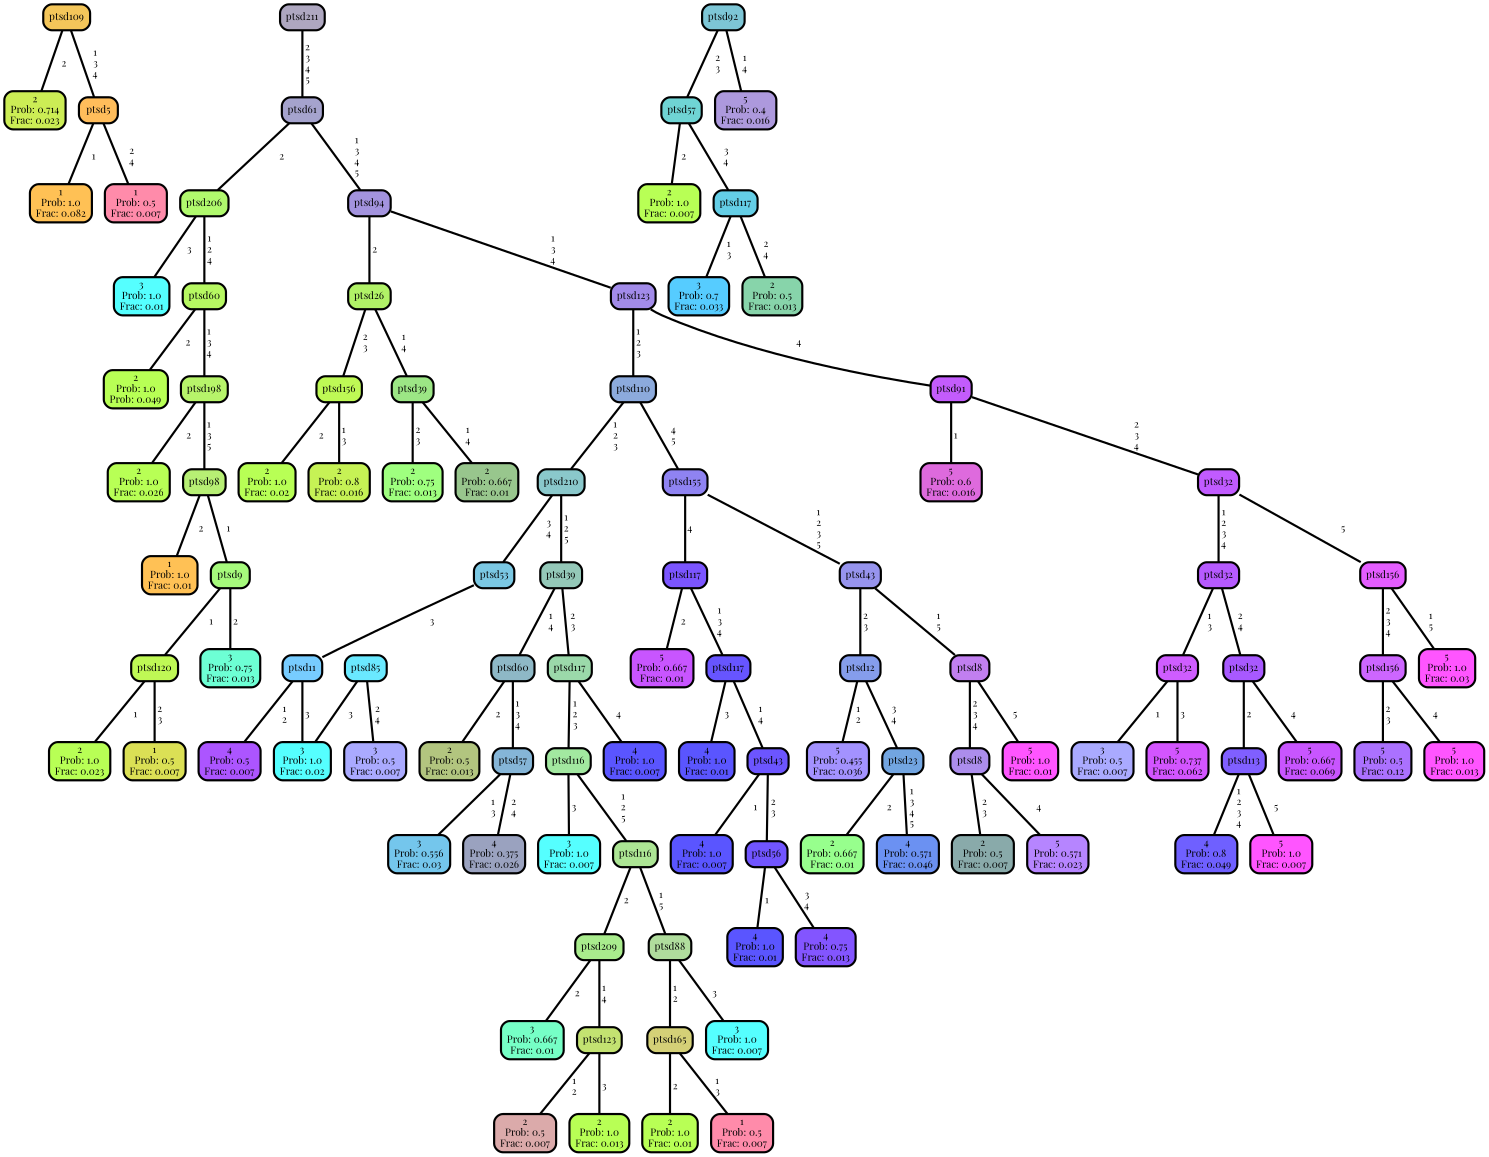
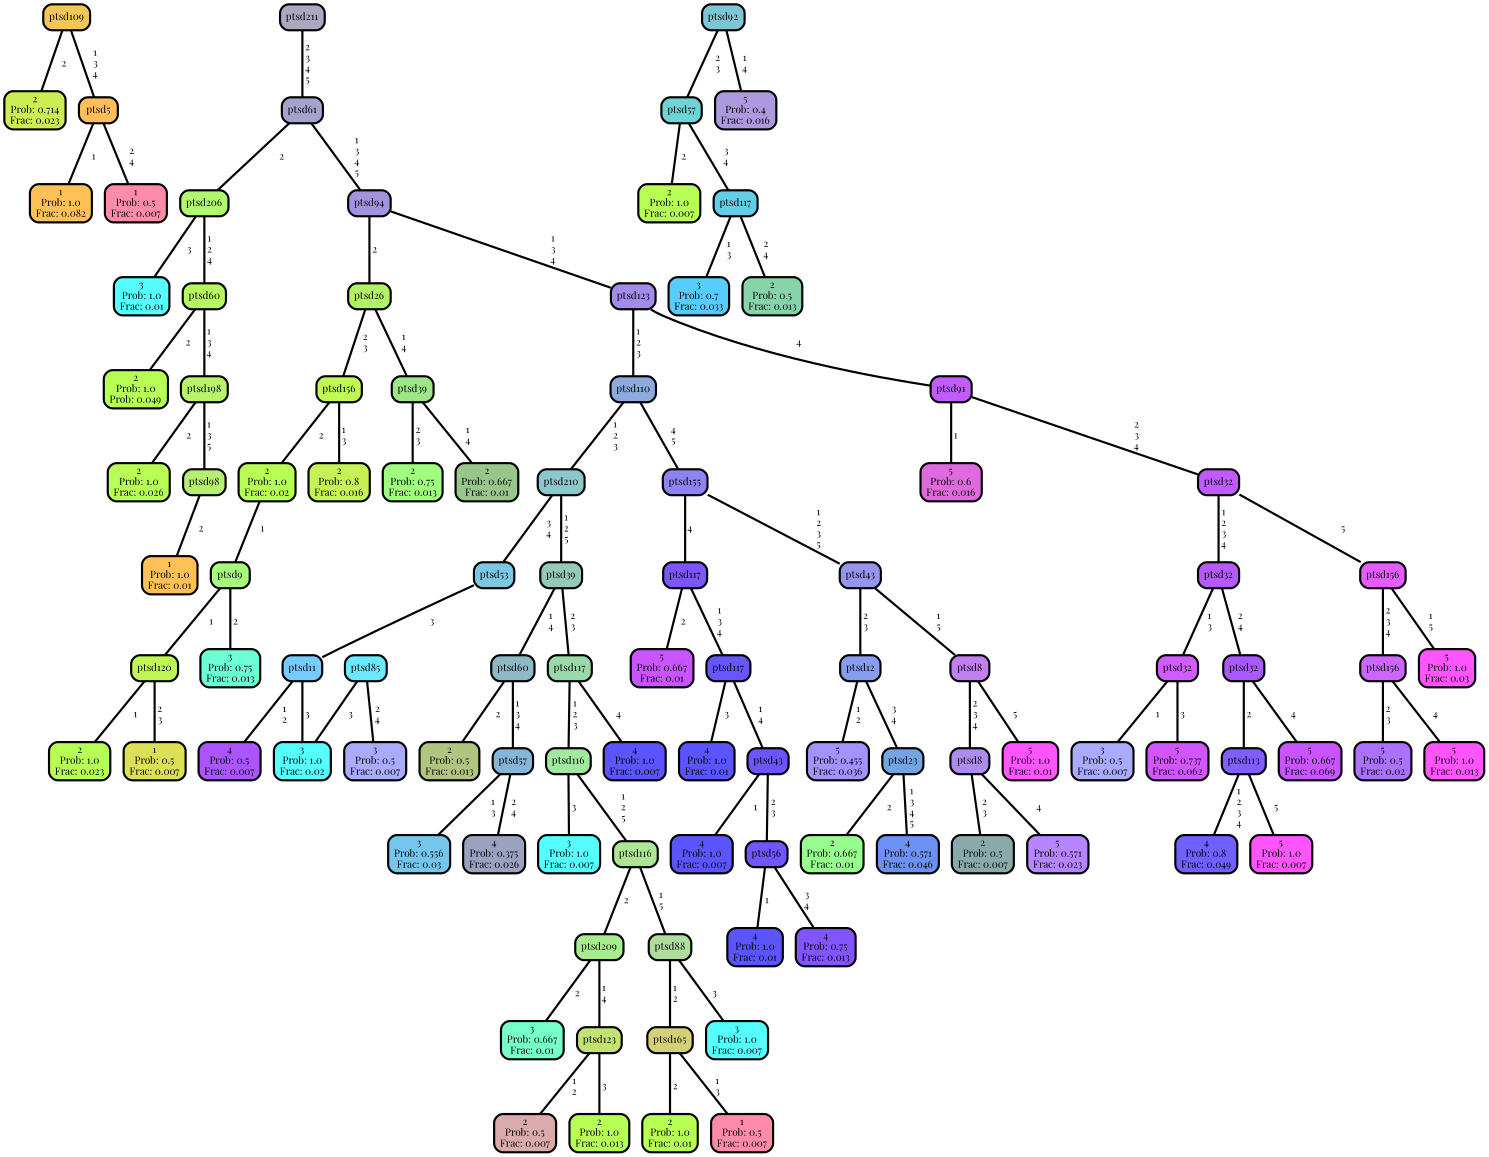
edge "ptsd98" -- "ptsd9": now "2 Prob: 1.0 Frac: 0.02" -- "ptsd9"
node "5 Prob: 0.5 Frac: 0.12": label "5 Prob: 0.5 Frac: 0.12" -> "5 Prob: 0.5 Frac: 0.02"
